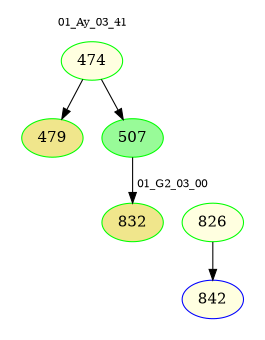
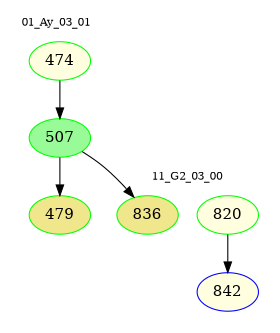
cluster "01_Ay_03_41": label "01_Ay_03_41" -> "01_Ay_03_01"
edge "474" -> "479": now "507" -> "479"
cluster "01_G2_03_00": label "01_G2_03_00" -> "11_G2_03_00"
node "832": label "832" -> "836"
node "826": label "826" -> "820"
